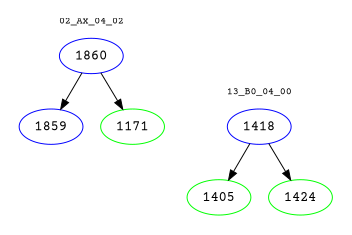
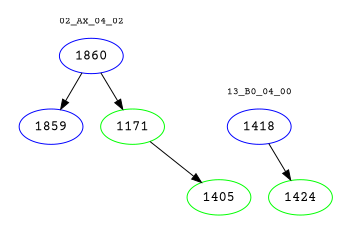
edge "1418" -> "1405": now "1171" -> "1405"
